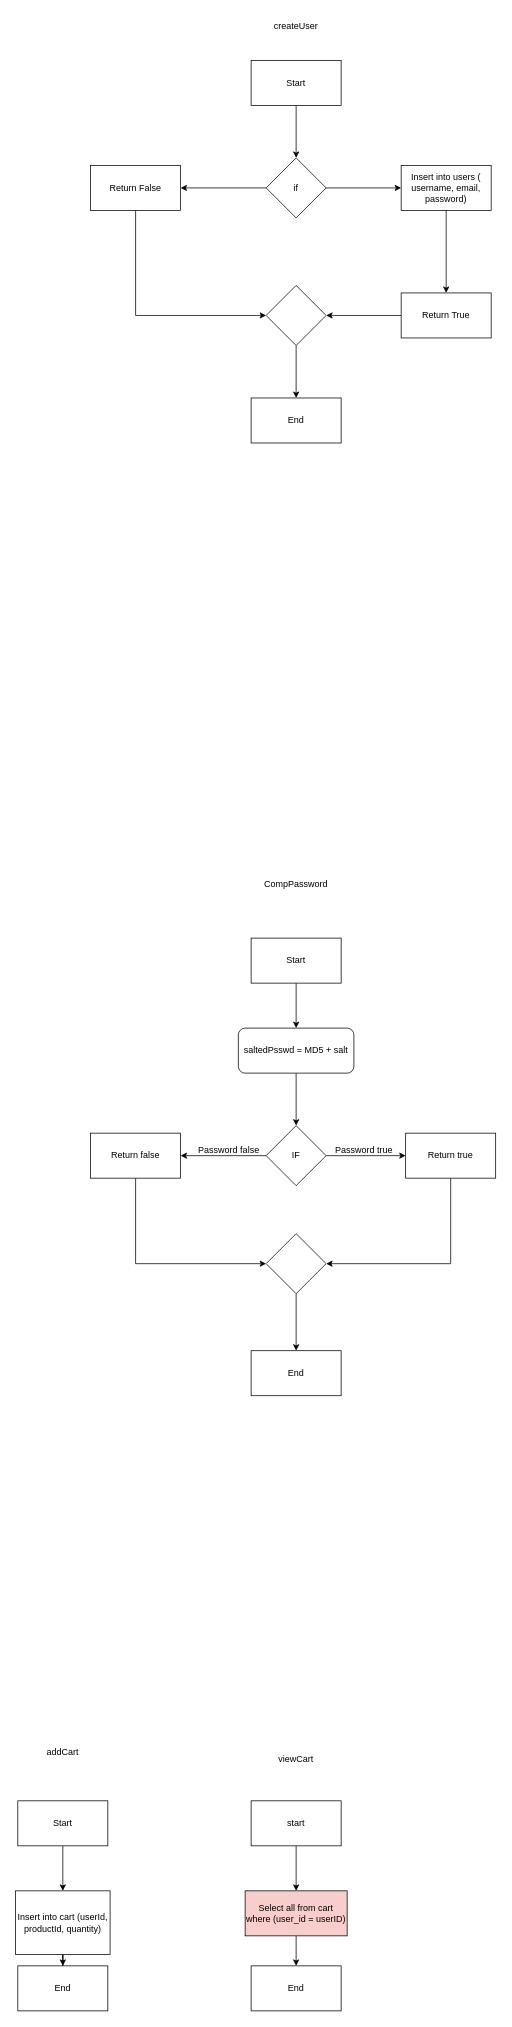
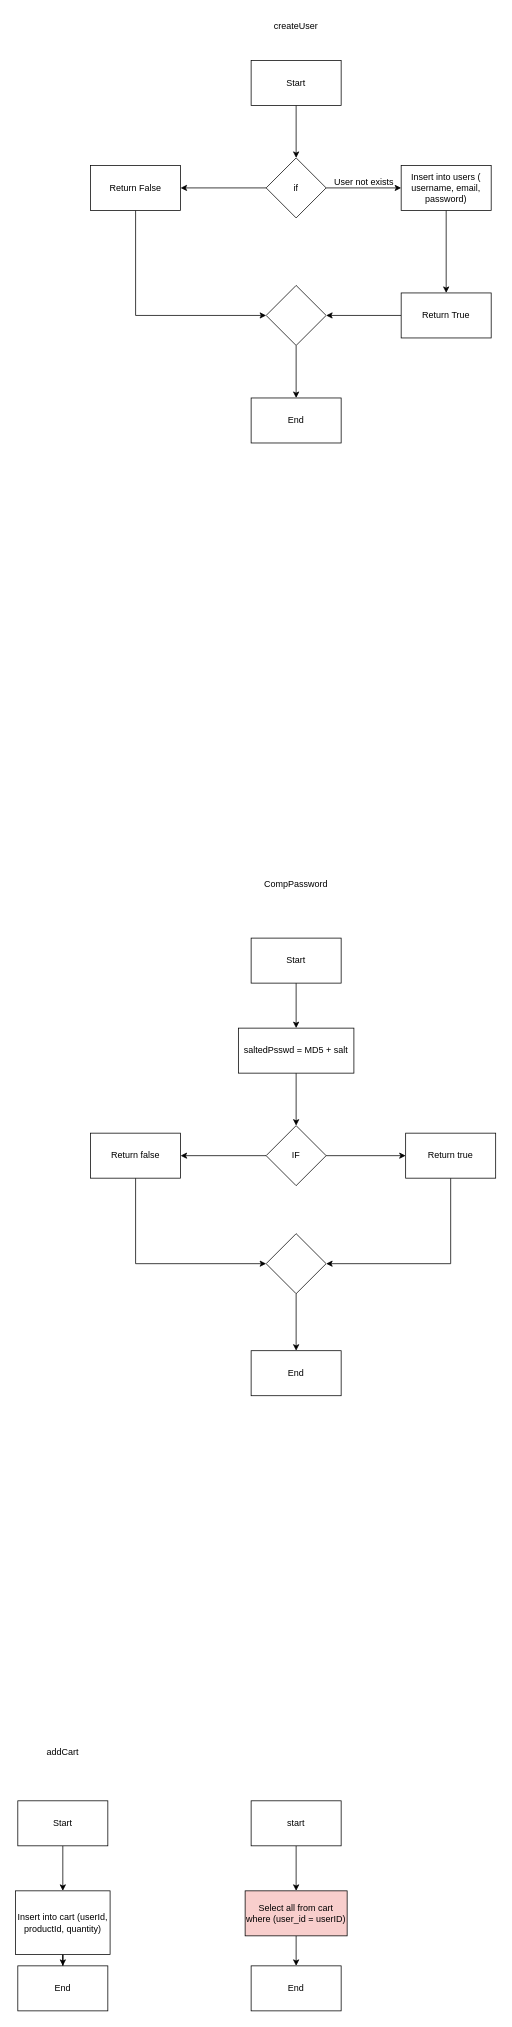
node "User not exists": added
node "saltedPsswd = MD5 + salt": shape rounded rectangle -> rectangle
node "Password false": removed
node "Password true": removed
node "viewCart": removed
